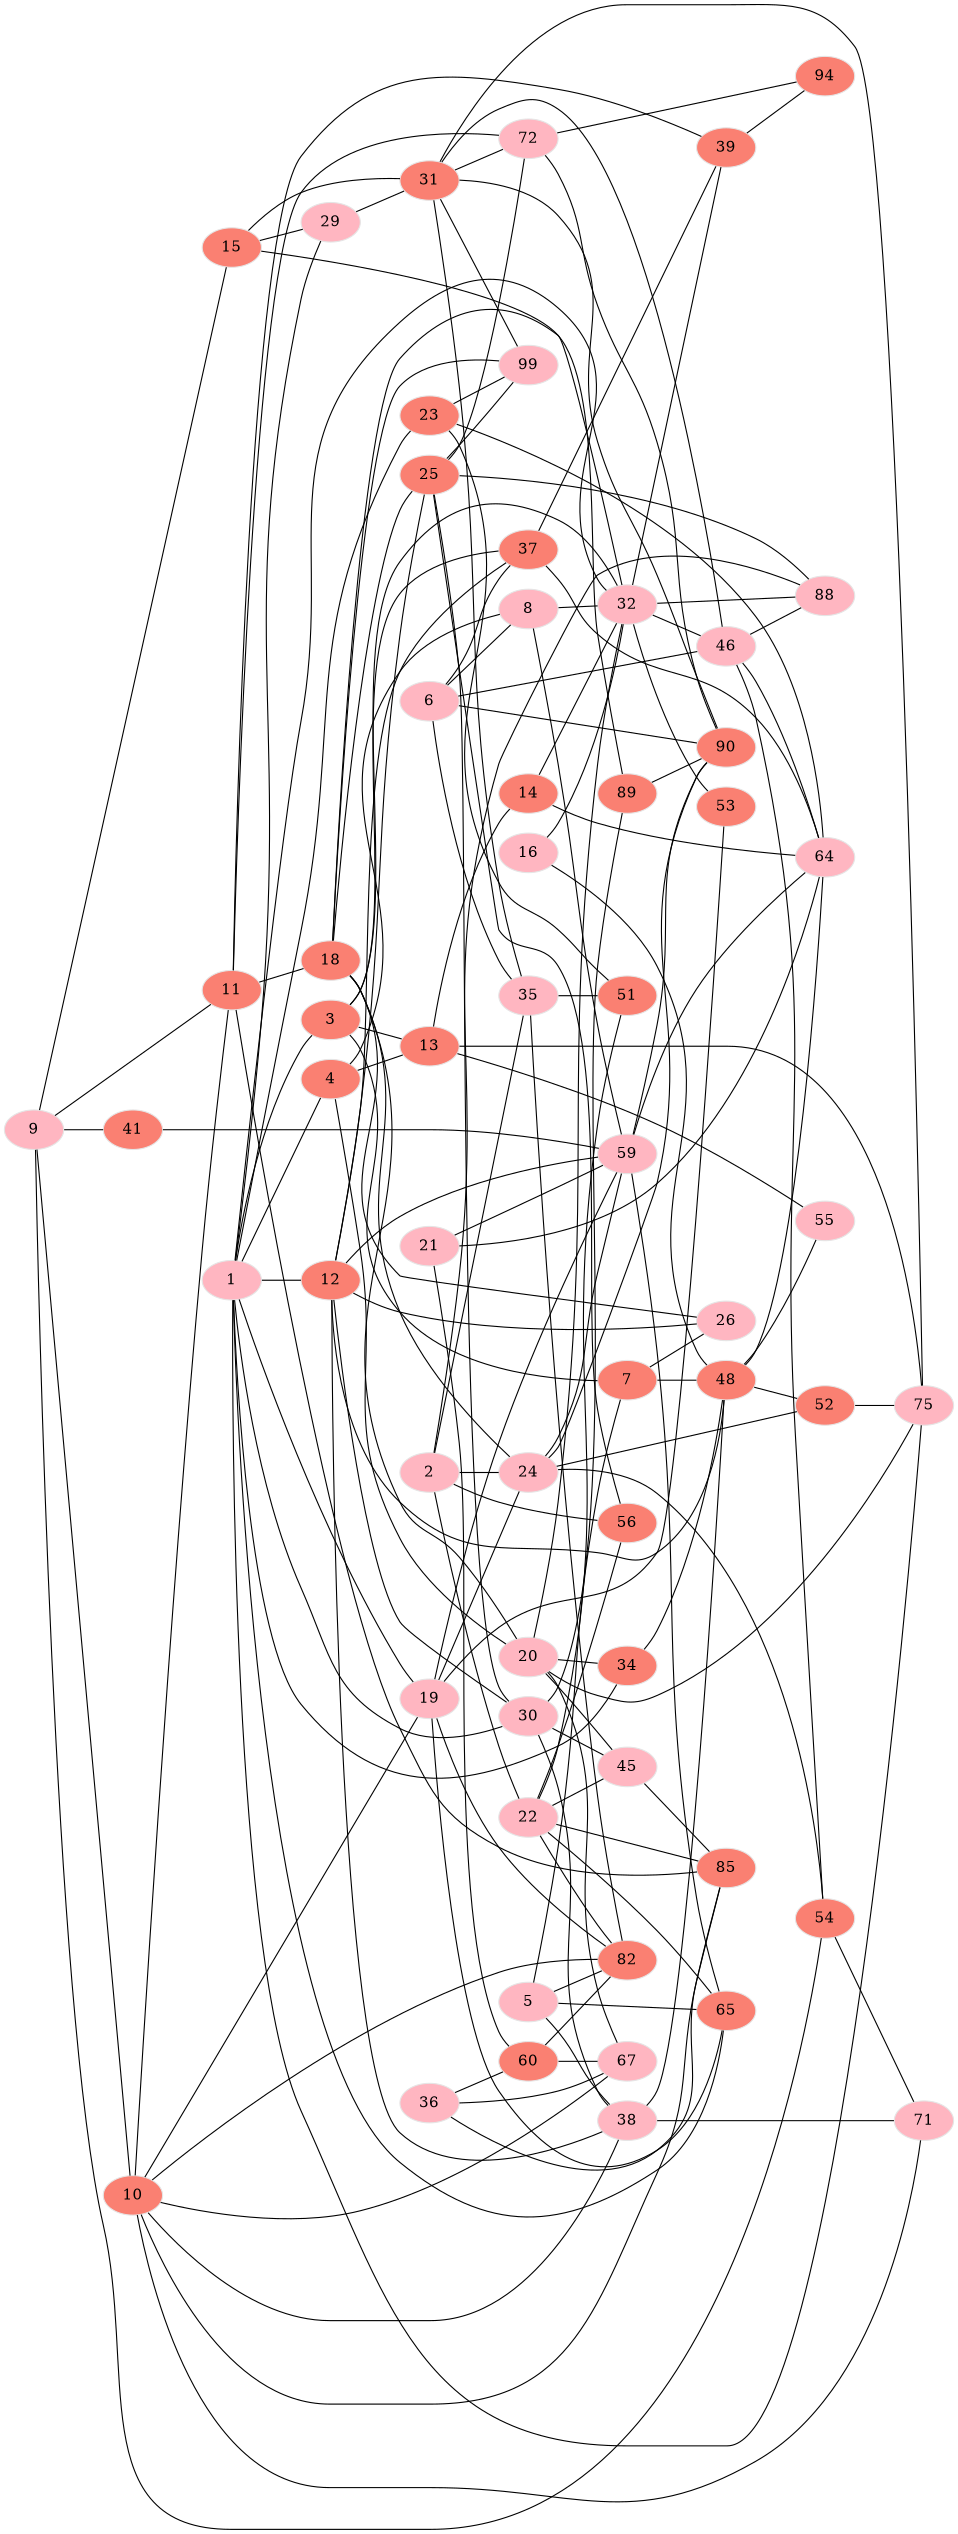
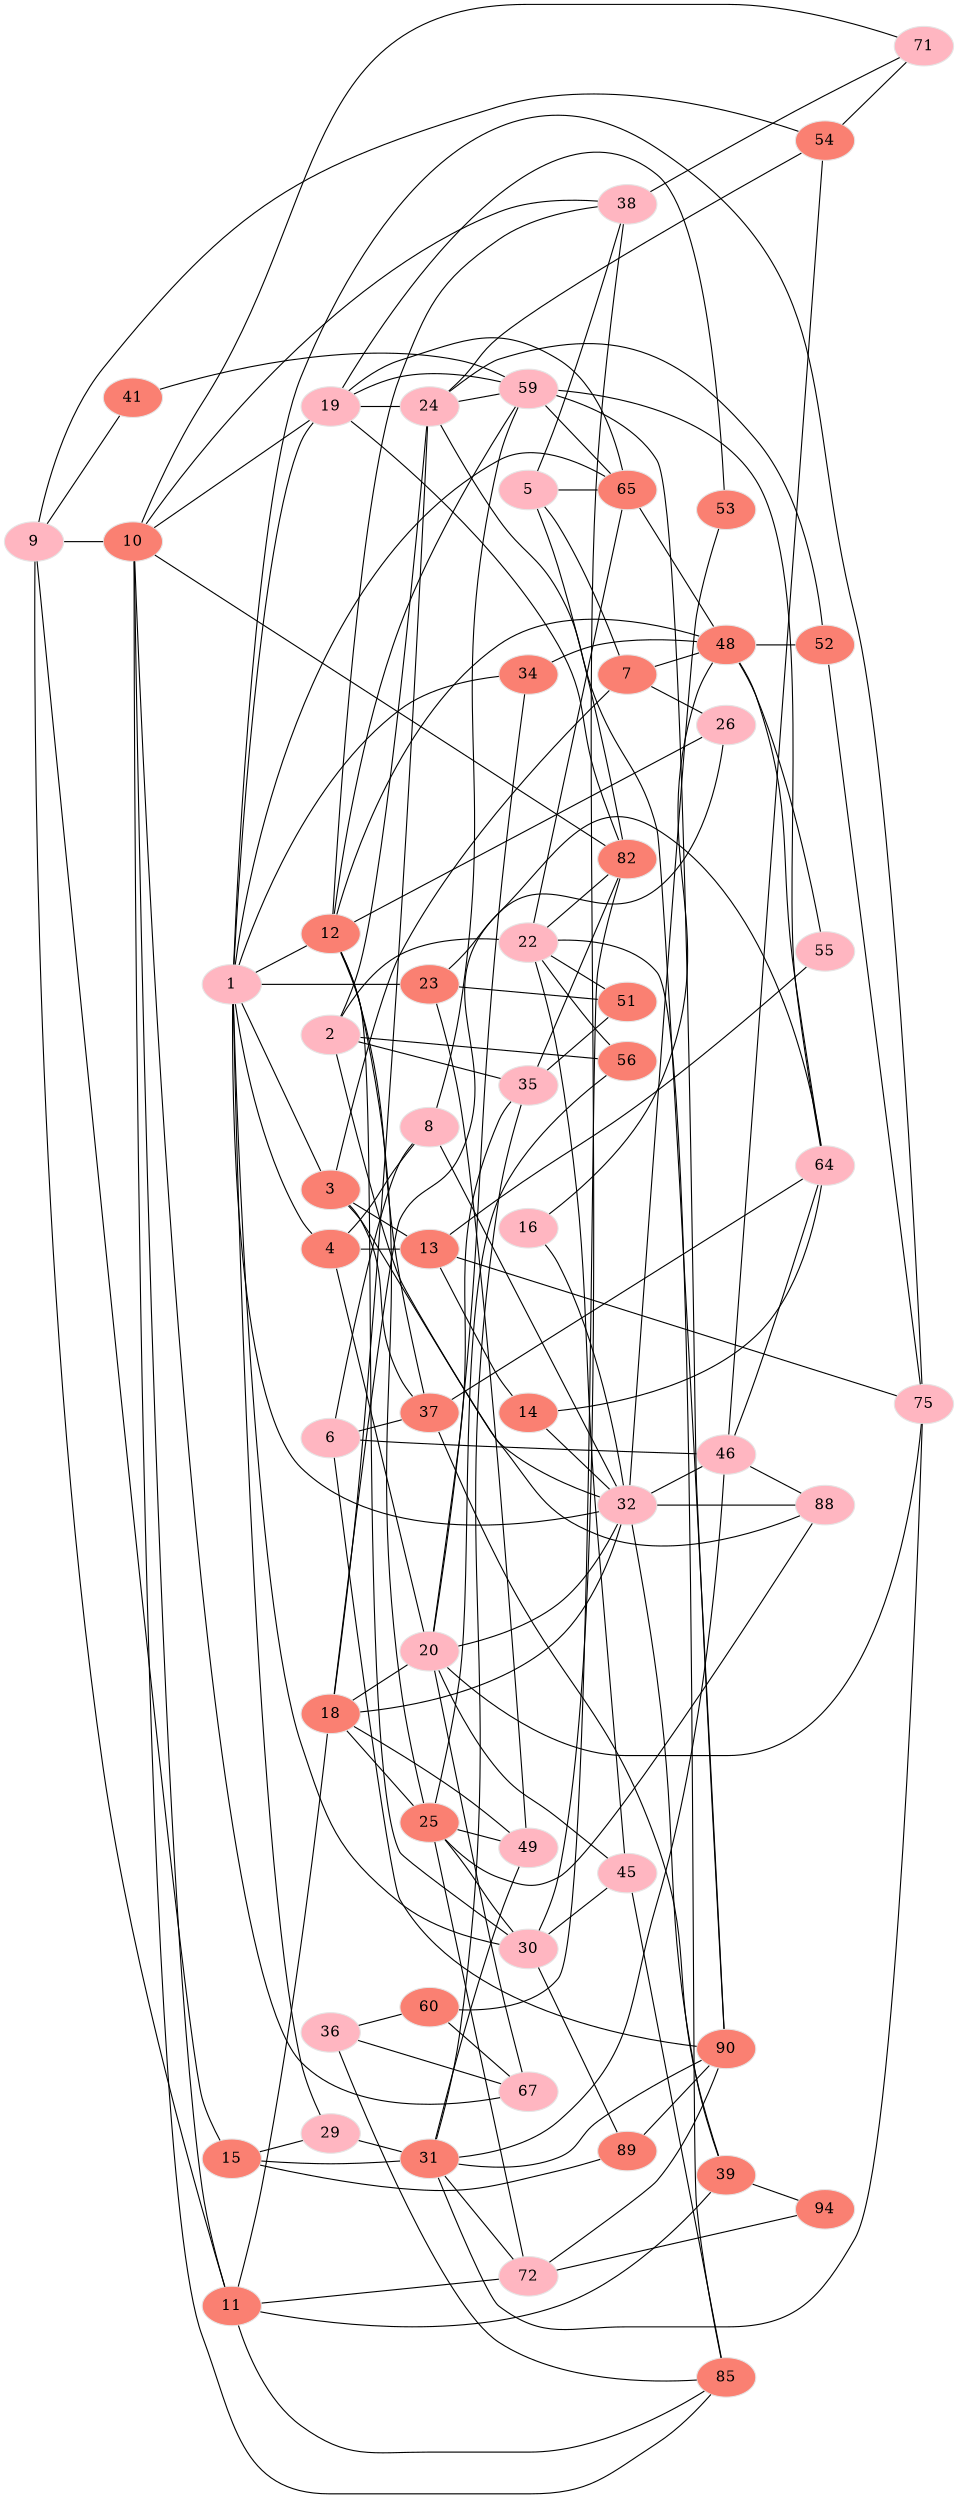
node "99": label "99" -> "49"
edge "6" -- "35": now "20" -- "35"
node "21": removed
edge "48" -- "38": now "48" -- "65"
